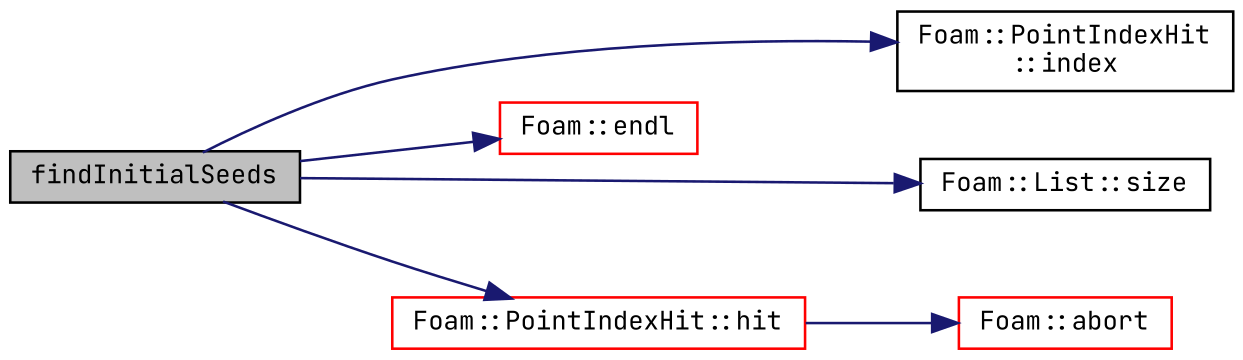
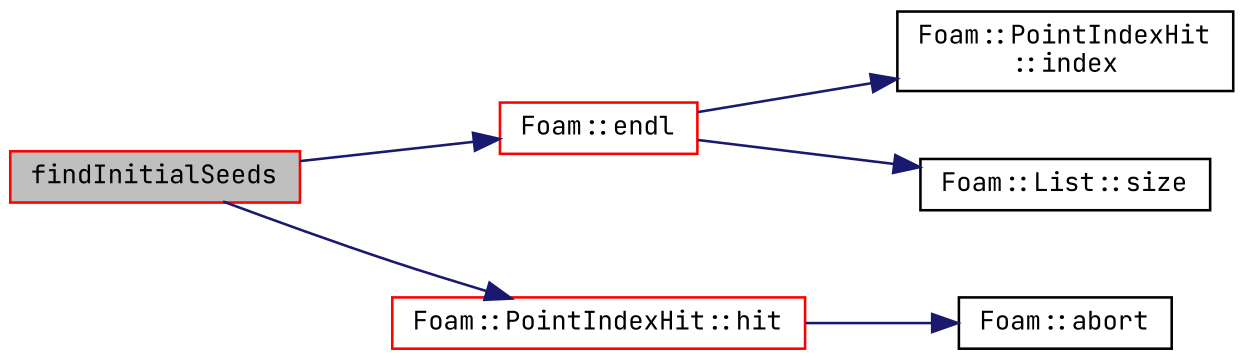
edge "findInitialSeeds" -> "Foam::PointIndexHit ::index": now "Foam::endl" -> "Foam::PointIndexHit ::index"
node "findInitialSeeds": color black -> red
edge "findInitialSeeds" -> "Foam::List::size": now "Foam::endl" -> "Foam::List::size"
node "Foam::abort": color red -> black
